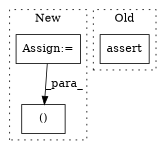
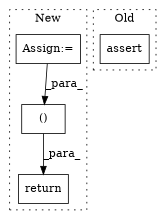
node "return": added
